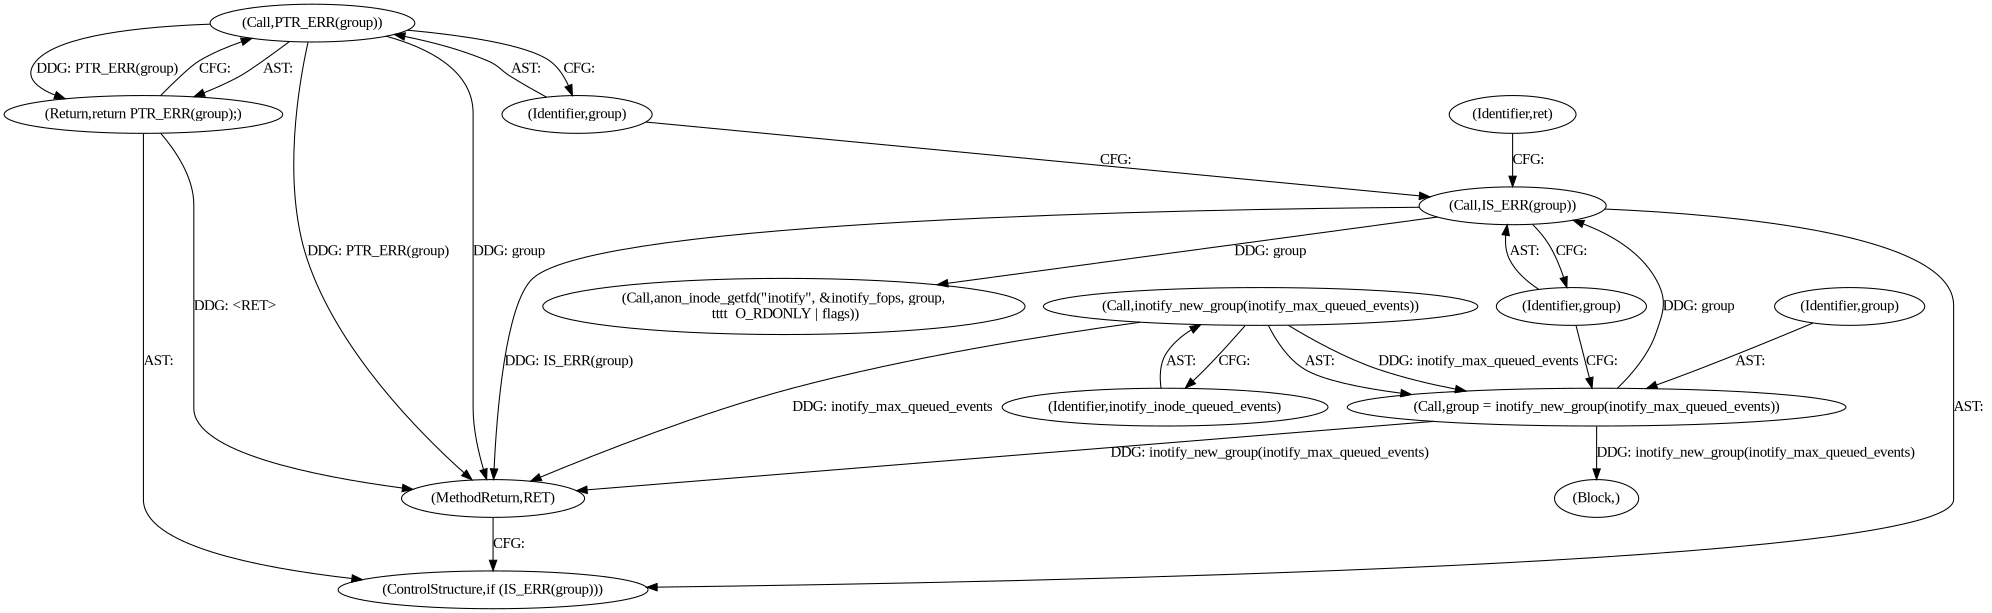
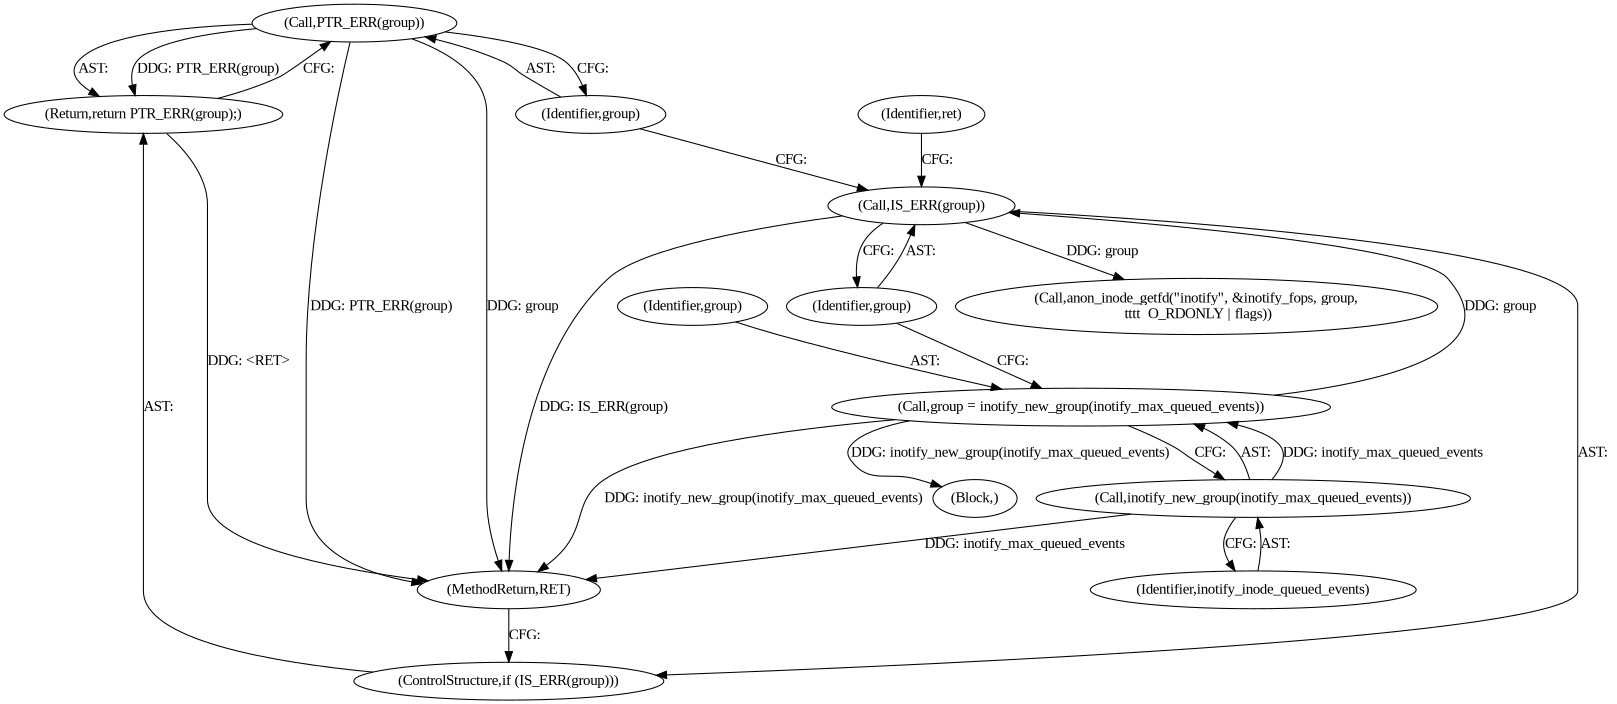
edge "(Return,return PTR_ERR(group);)" -> "(ControlStructure,if (IS_ERR(group)))": reversed
edge "(Call,group = inotify_new_group(inotify_max_queued_events))" -> "(Call,inotify_new_group(inotify_max_queued_events))": added, label "CFG:"
